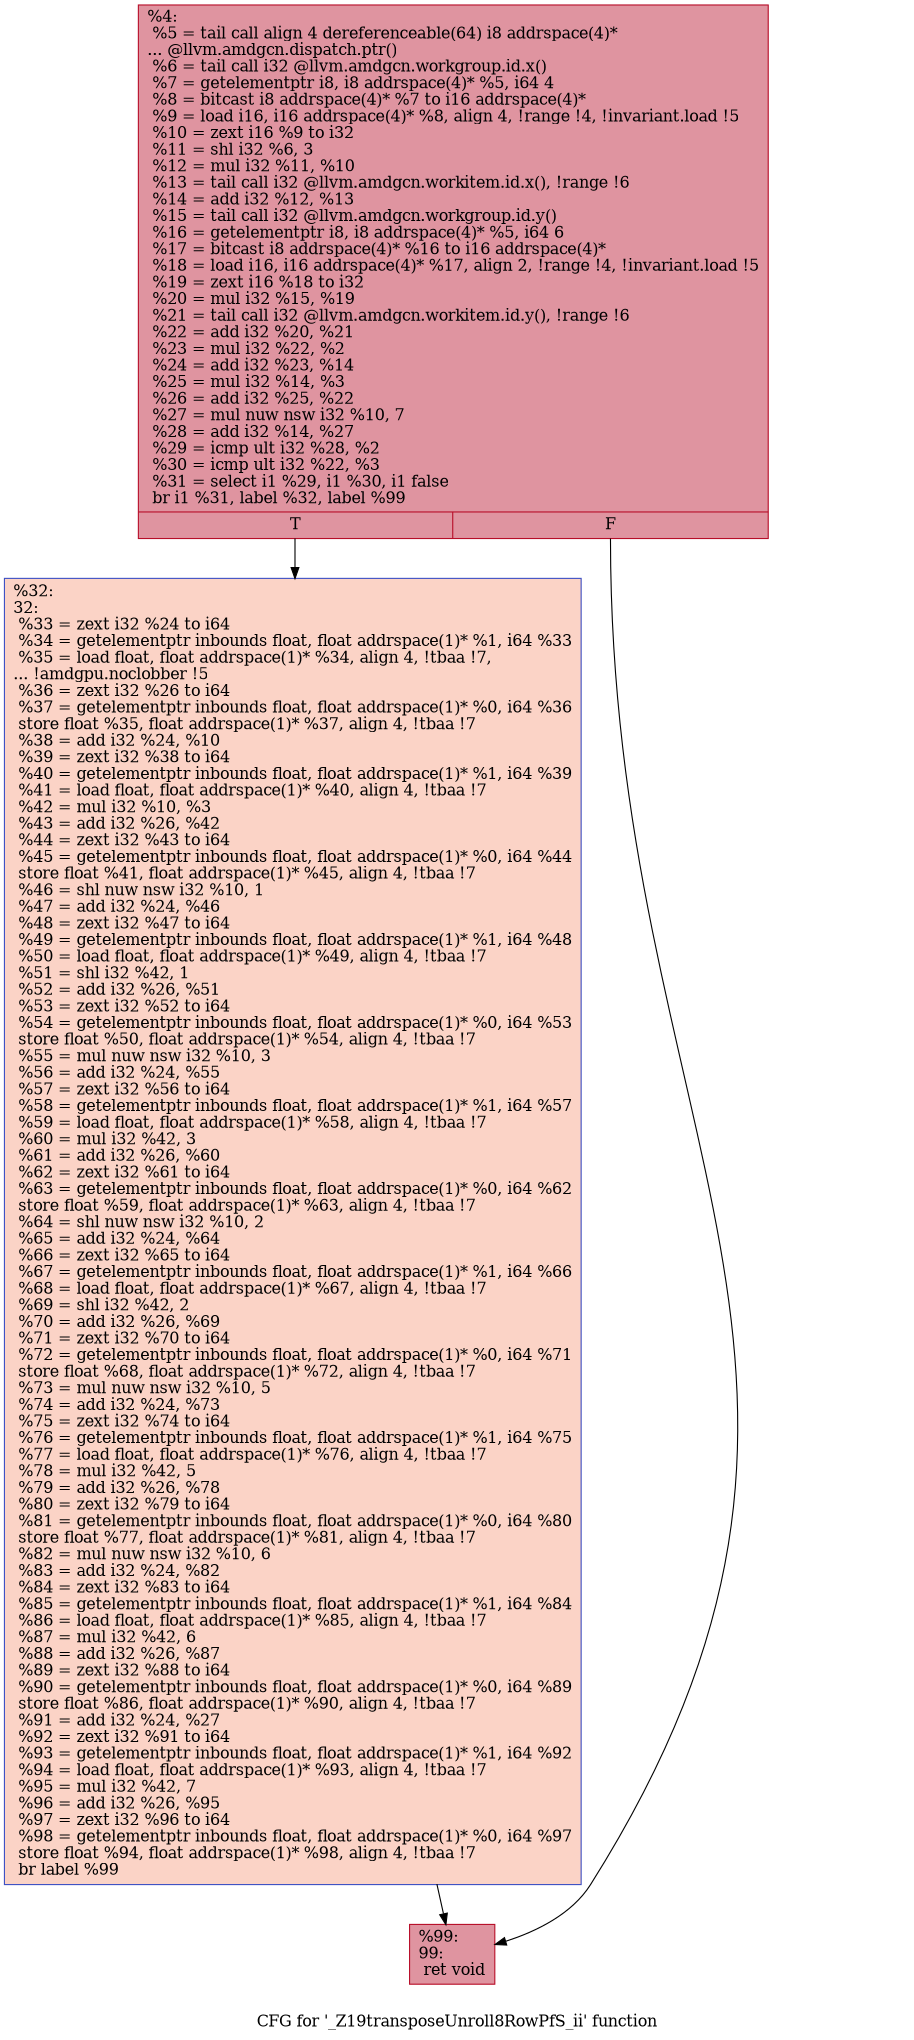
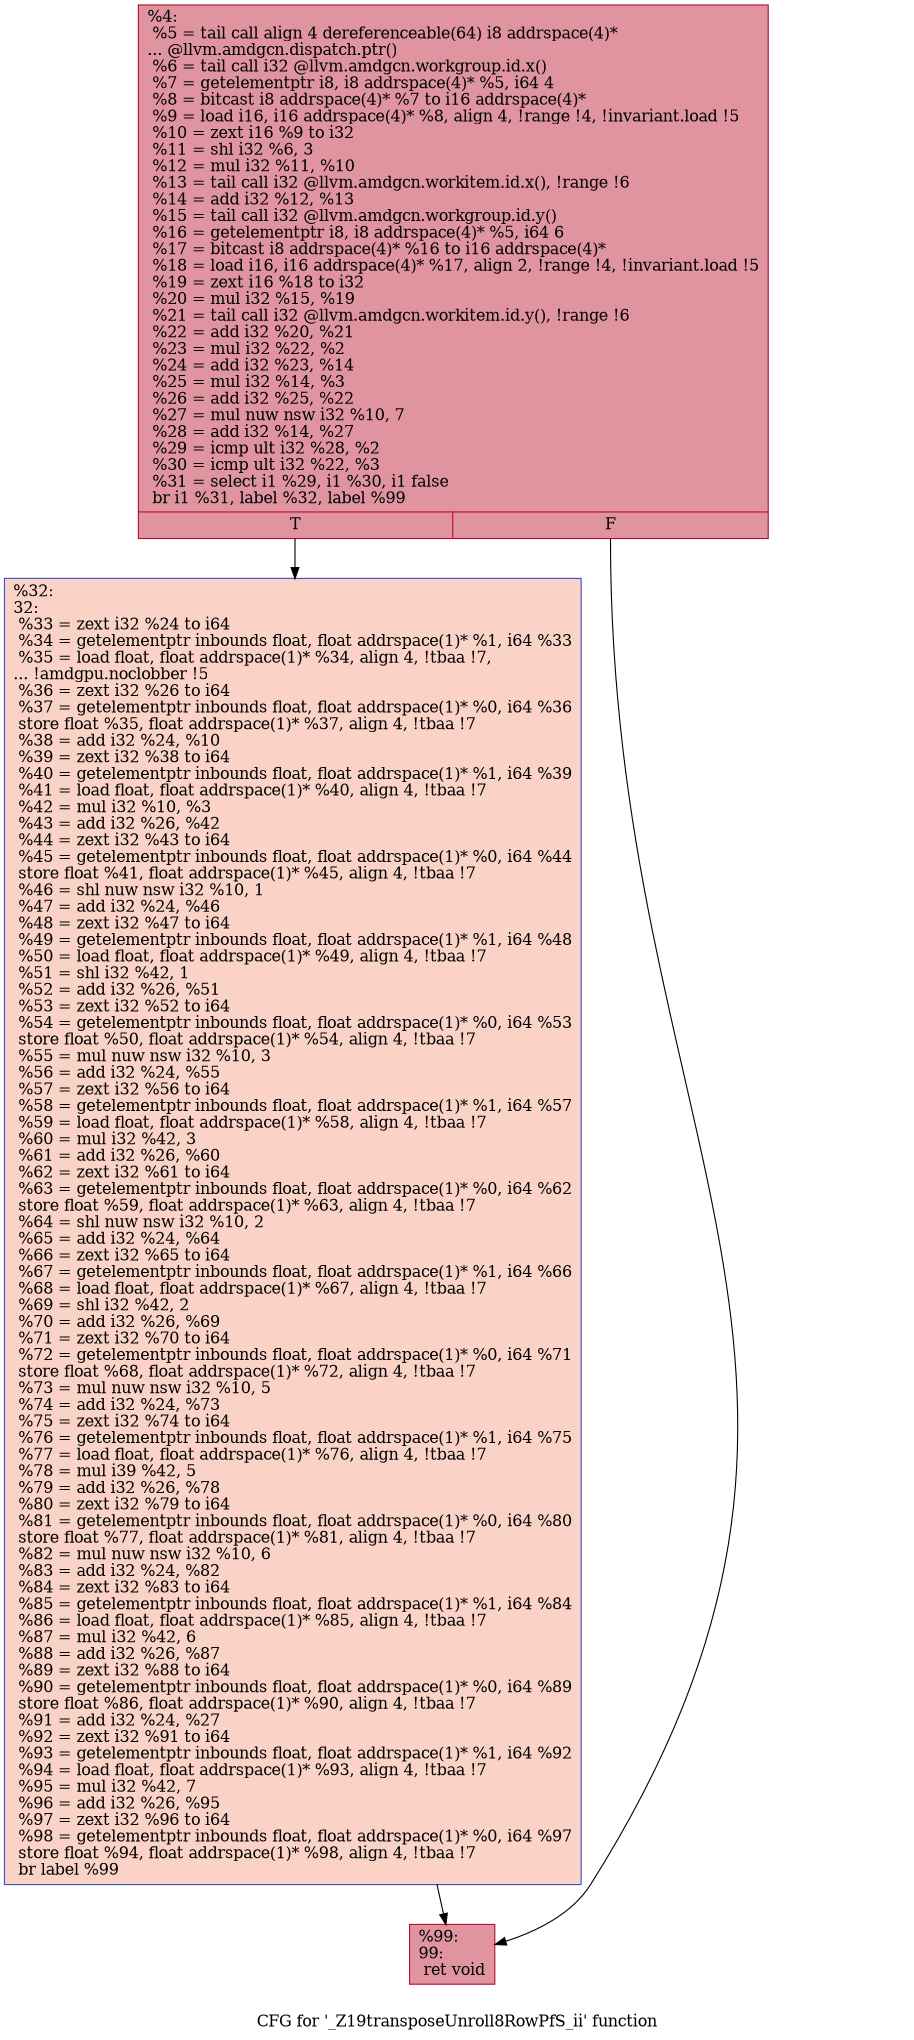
node "%32:": text "%78 = mul i32 %42, 5" -> "%78 = mul i39 %42, 5"
